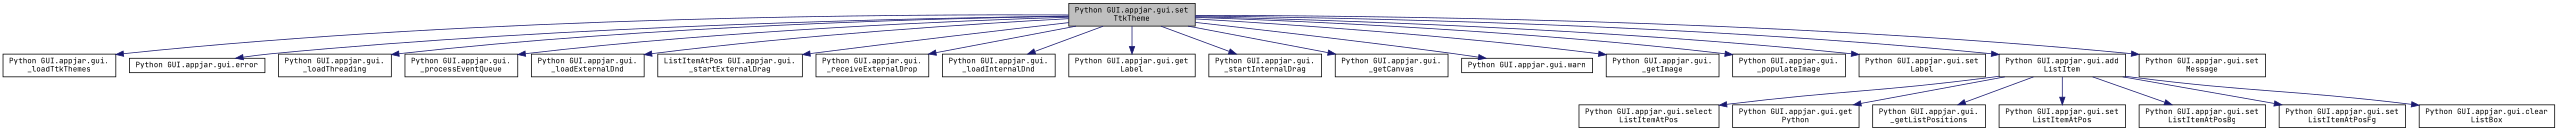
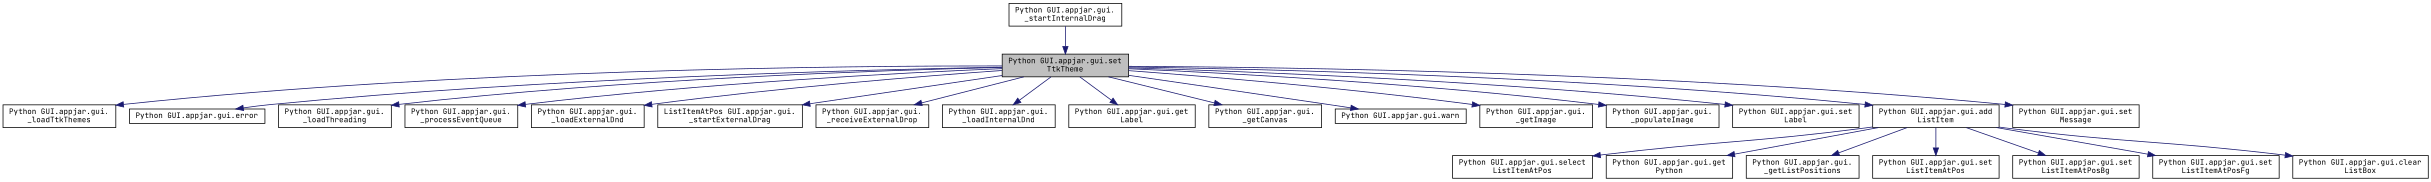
edge "Python GUI.appjar.gui.set TtkTheme" -> "Python GUI.appjar.gui. _startInternalDrag": reversed
